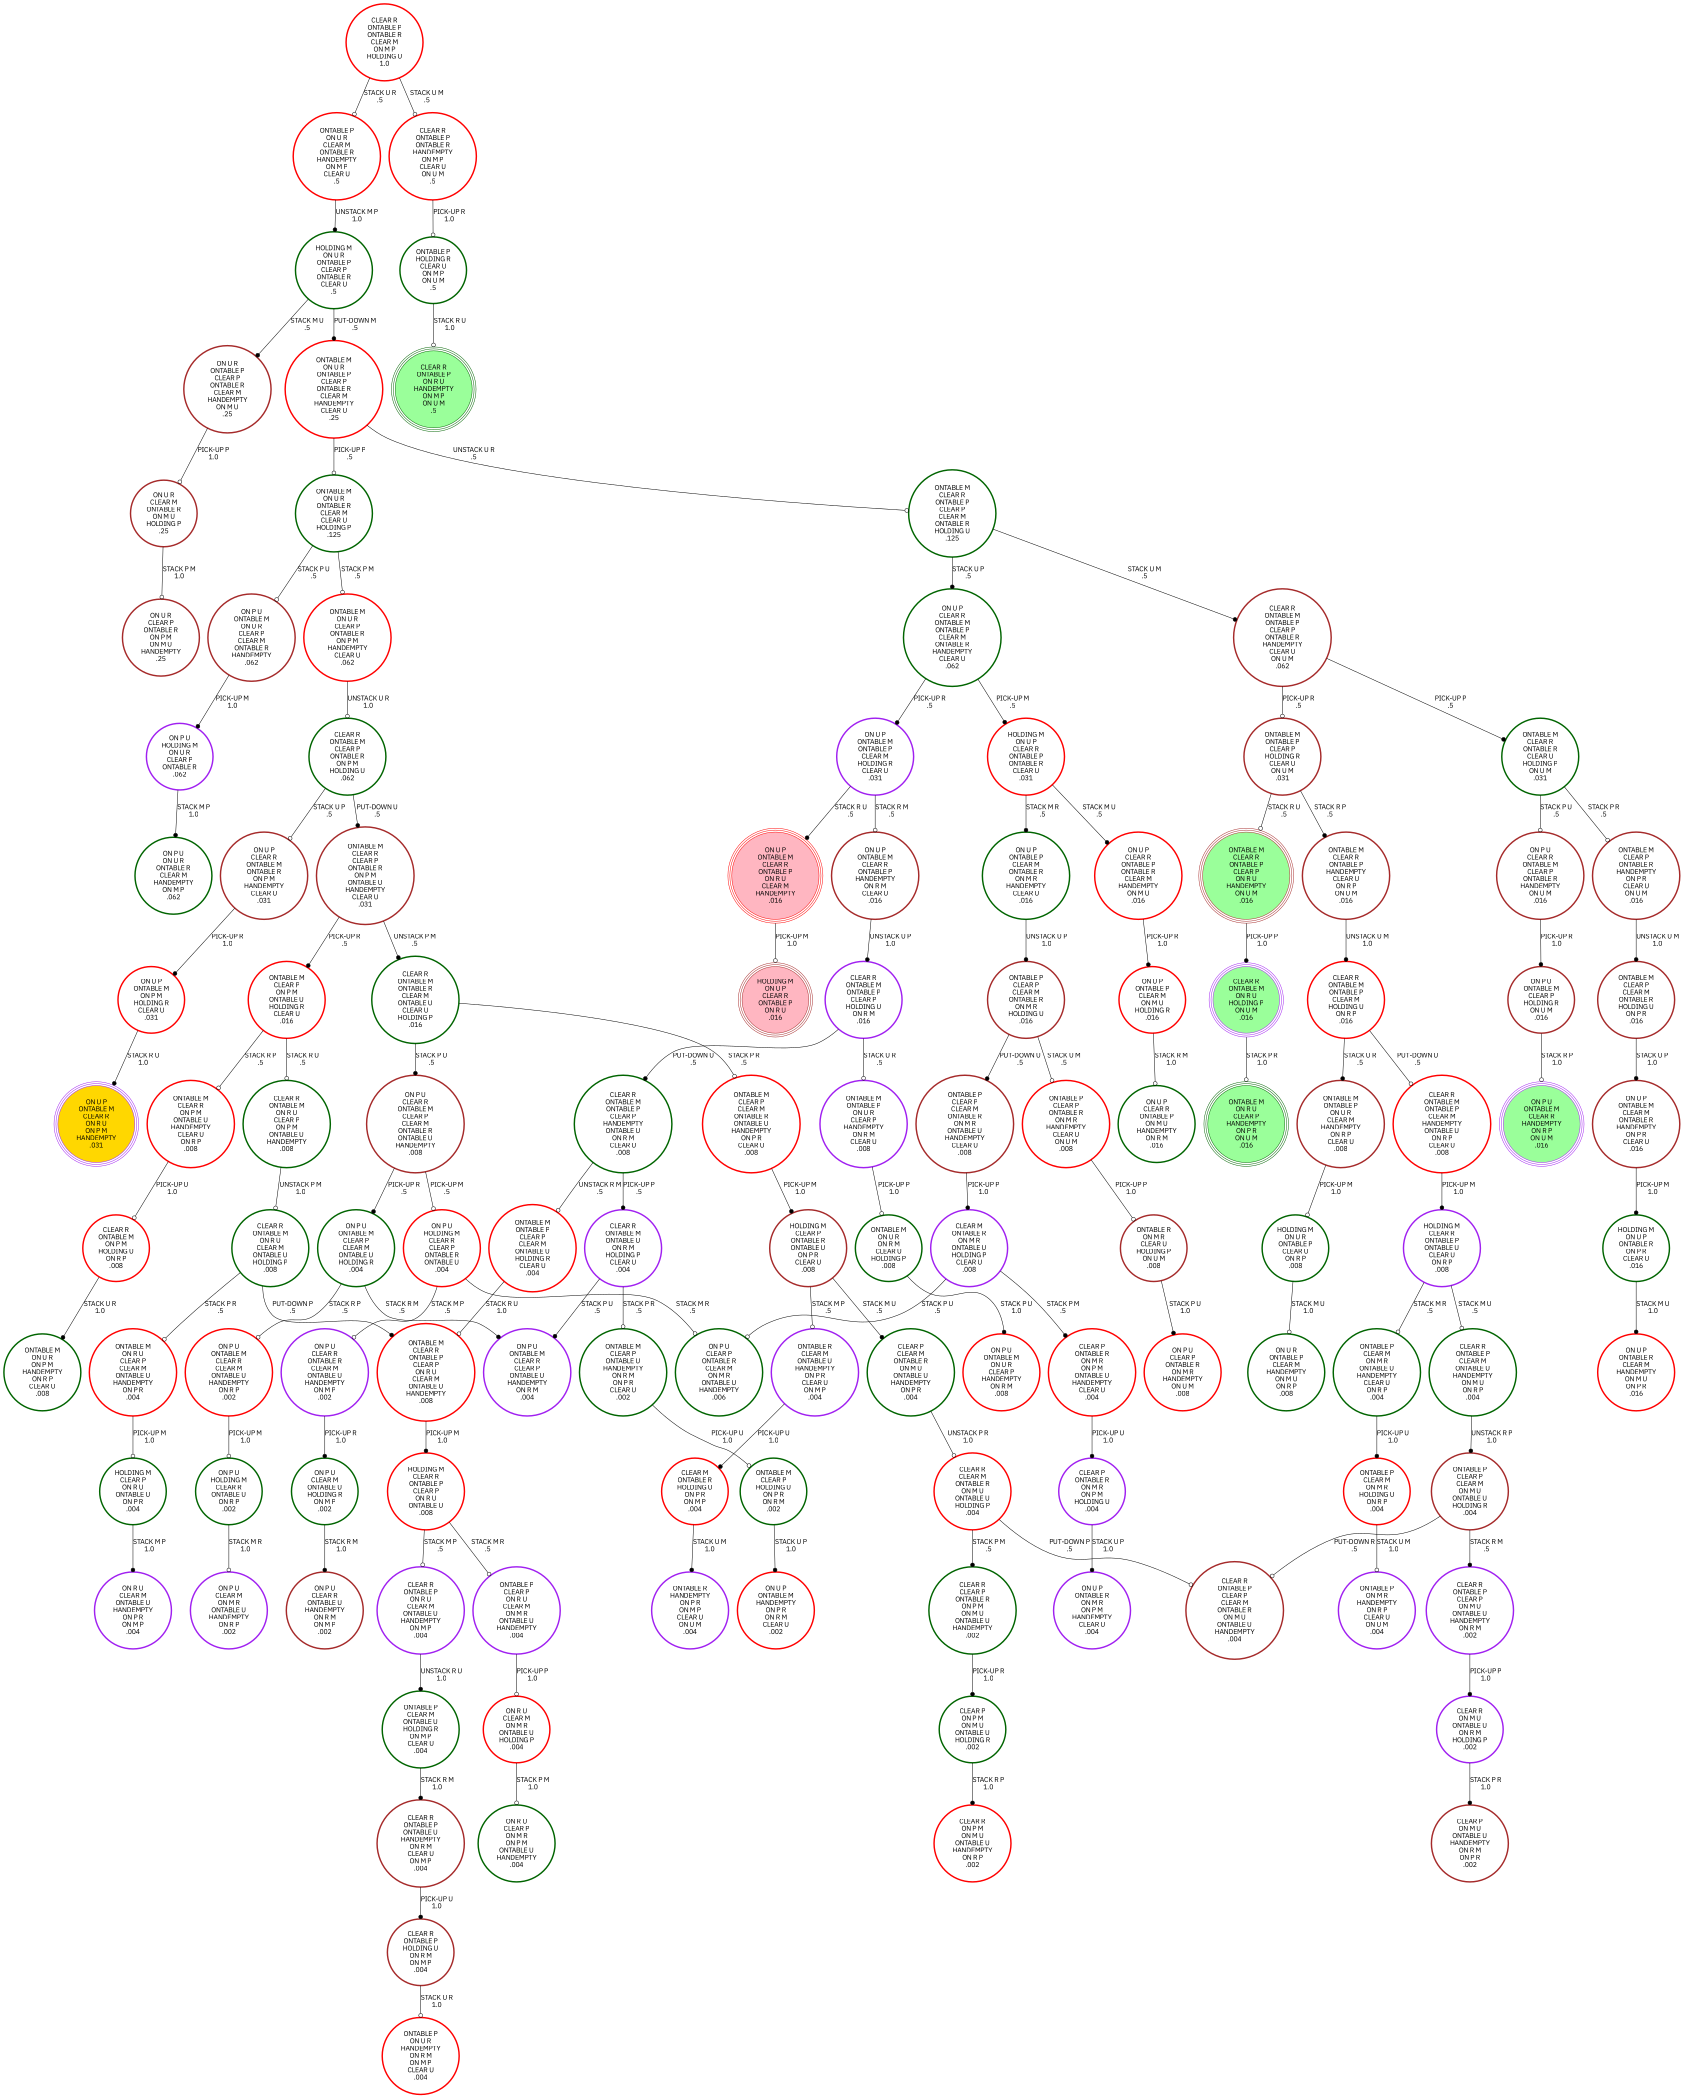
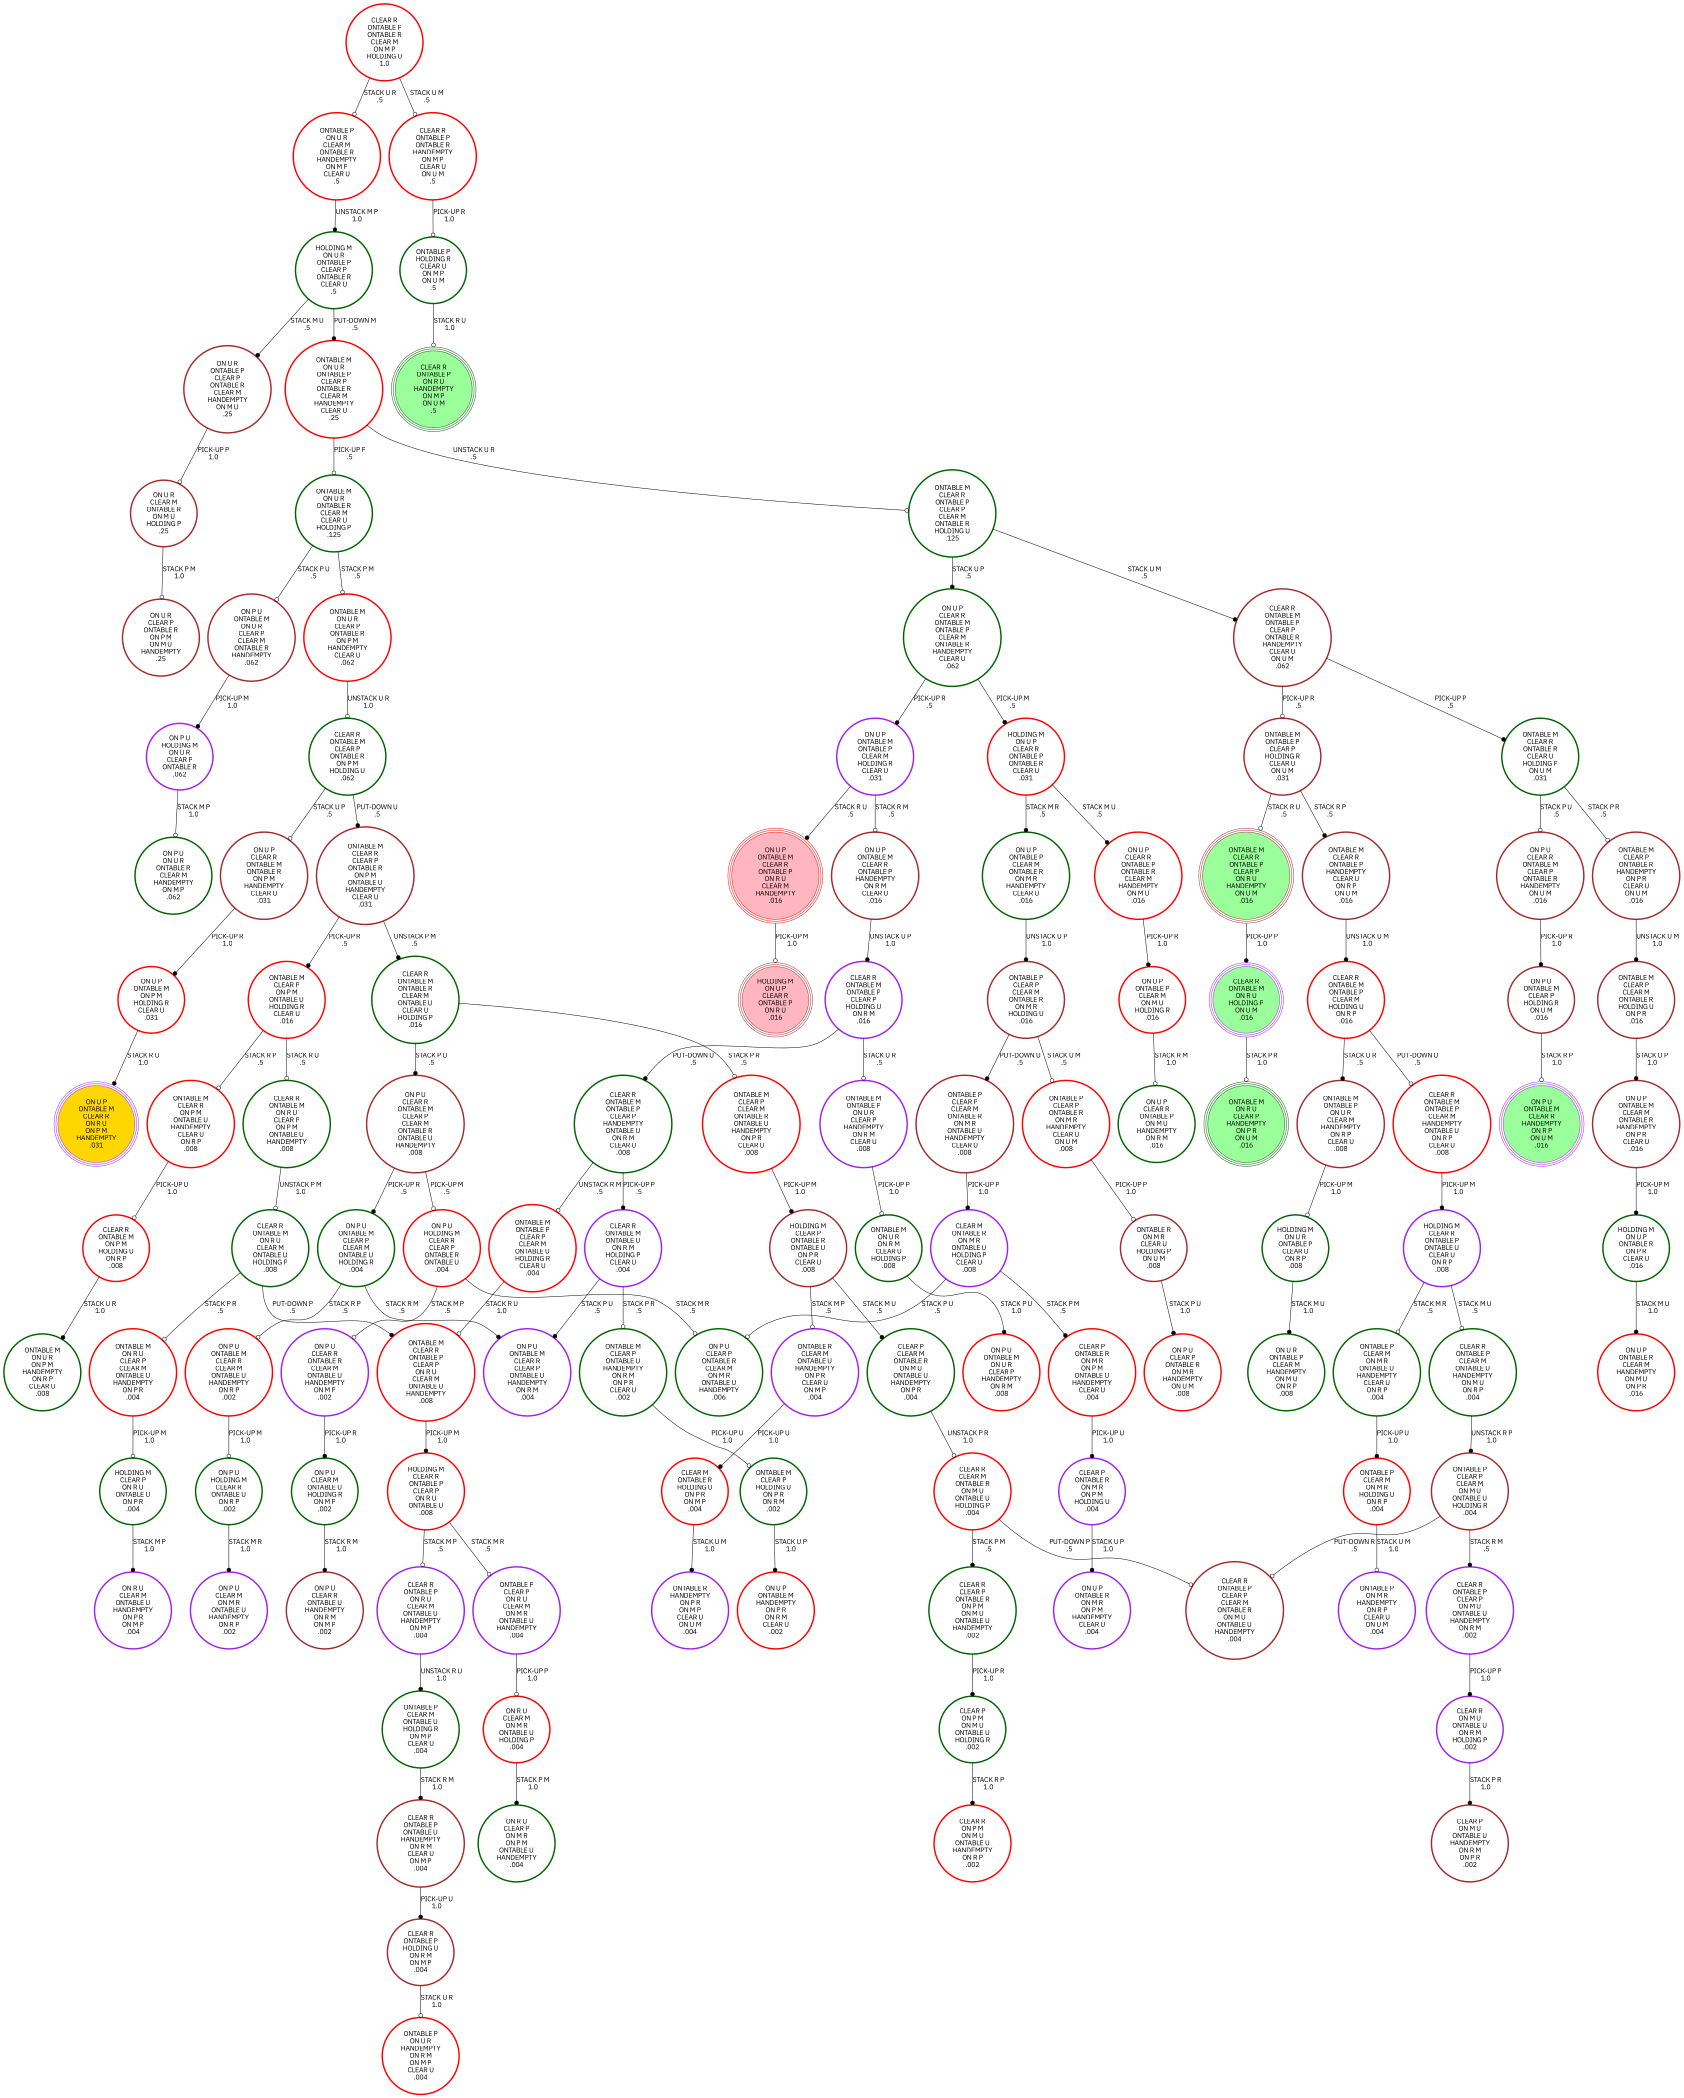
edge "ON P U HOLDING M ON U R CLEAR P ONTABLE R .062" -> "ON P U ON U R ONTABLE R CLEAR M HANDEMPTY ON M P .062": arrowhead dot -> odot
edge "HOLDING M ON U R ONTABLE P CLEAR U ON R P .008" -> "ON U R ONTABLE P CLEAR M HANDEMPTY ON M U ON R P .008": arrowhead odot -> dot
edge "ON P U HOLDING M CLEAR R ONTABLE U ON R P .002" -> "ON P U CLEAR M ON M R ONTABLE U HANDEMPTY ON R P .002": arrowhead odot -> dot
edge "ON R U CLEAR M ON M R ONTABLE U HOLDING P .004" -> "ON R U CLEAR P ON M R ON P M ONTABLE U HANDEMPTY .004": arrowhead odot -> dot
